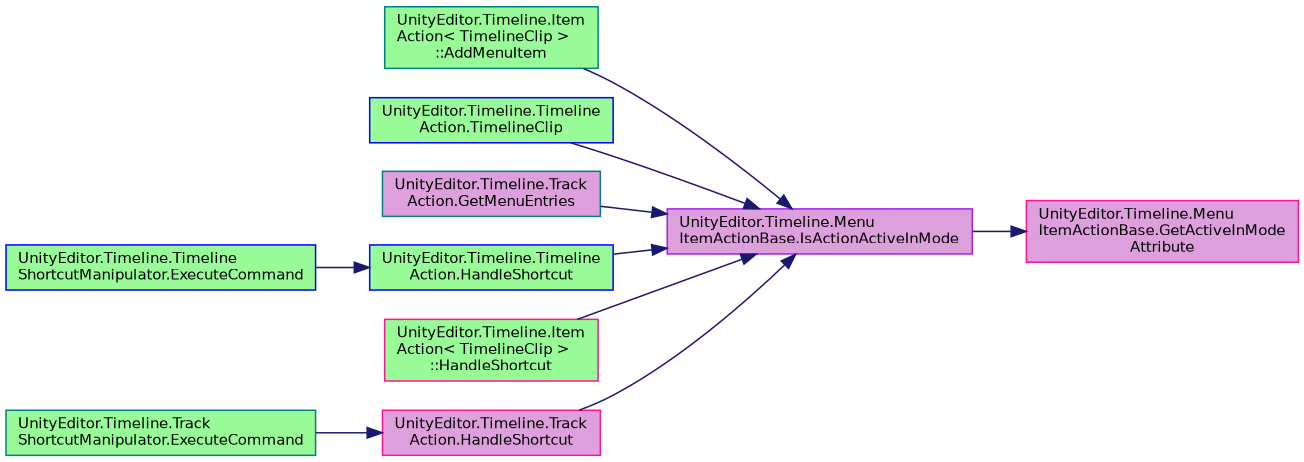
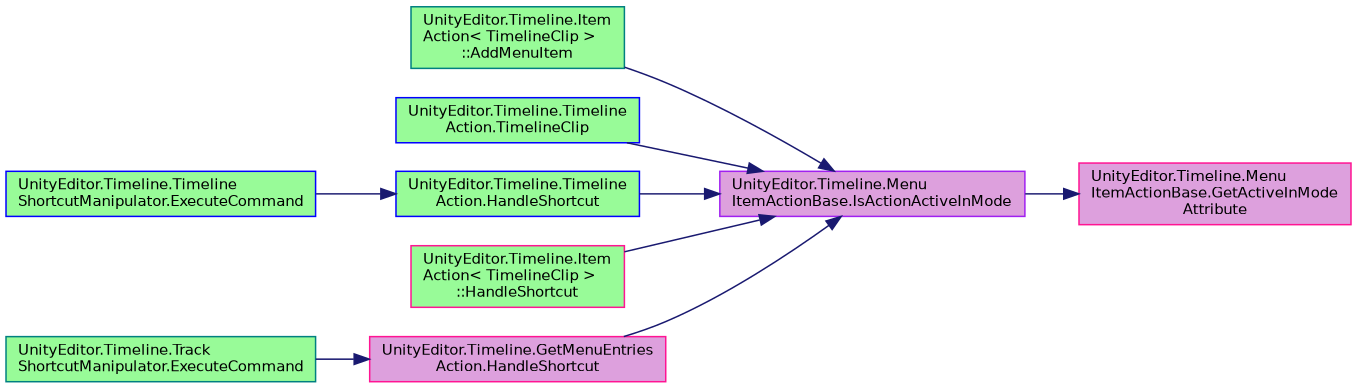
node "UnityEditor.Timeline.Track Action.GetMenuEntries": removed
node "UnityEditor.Timeline.Track Action.HandleShortcut": label "UnityEditor.Timeline.Track Action.HandleShortcut" -> "UnityEditor.Timeline.GetMenuEntries Action.HandleShortcut"
